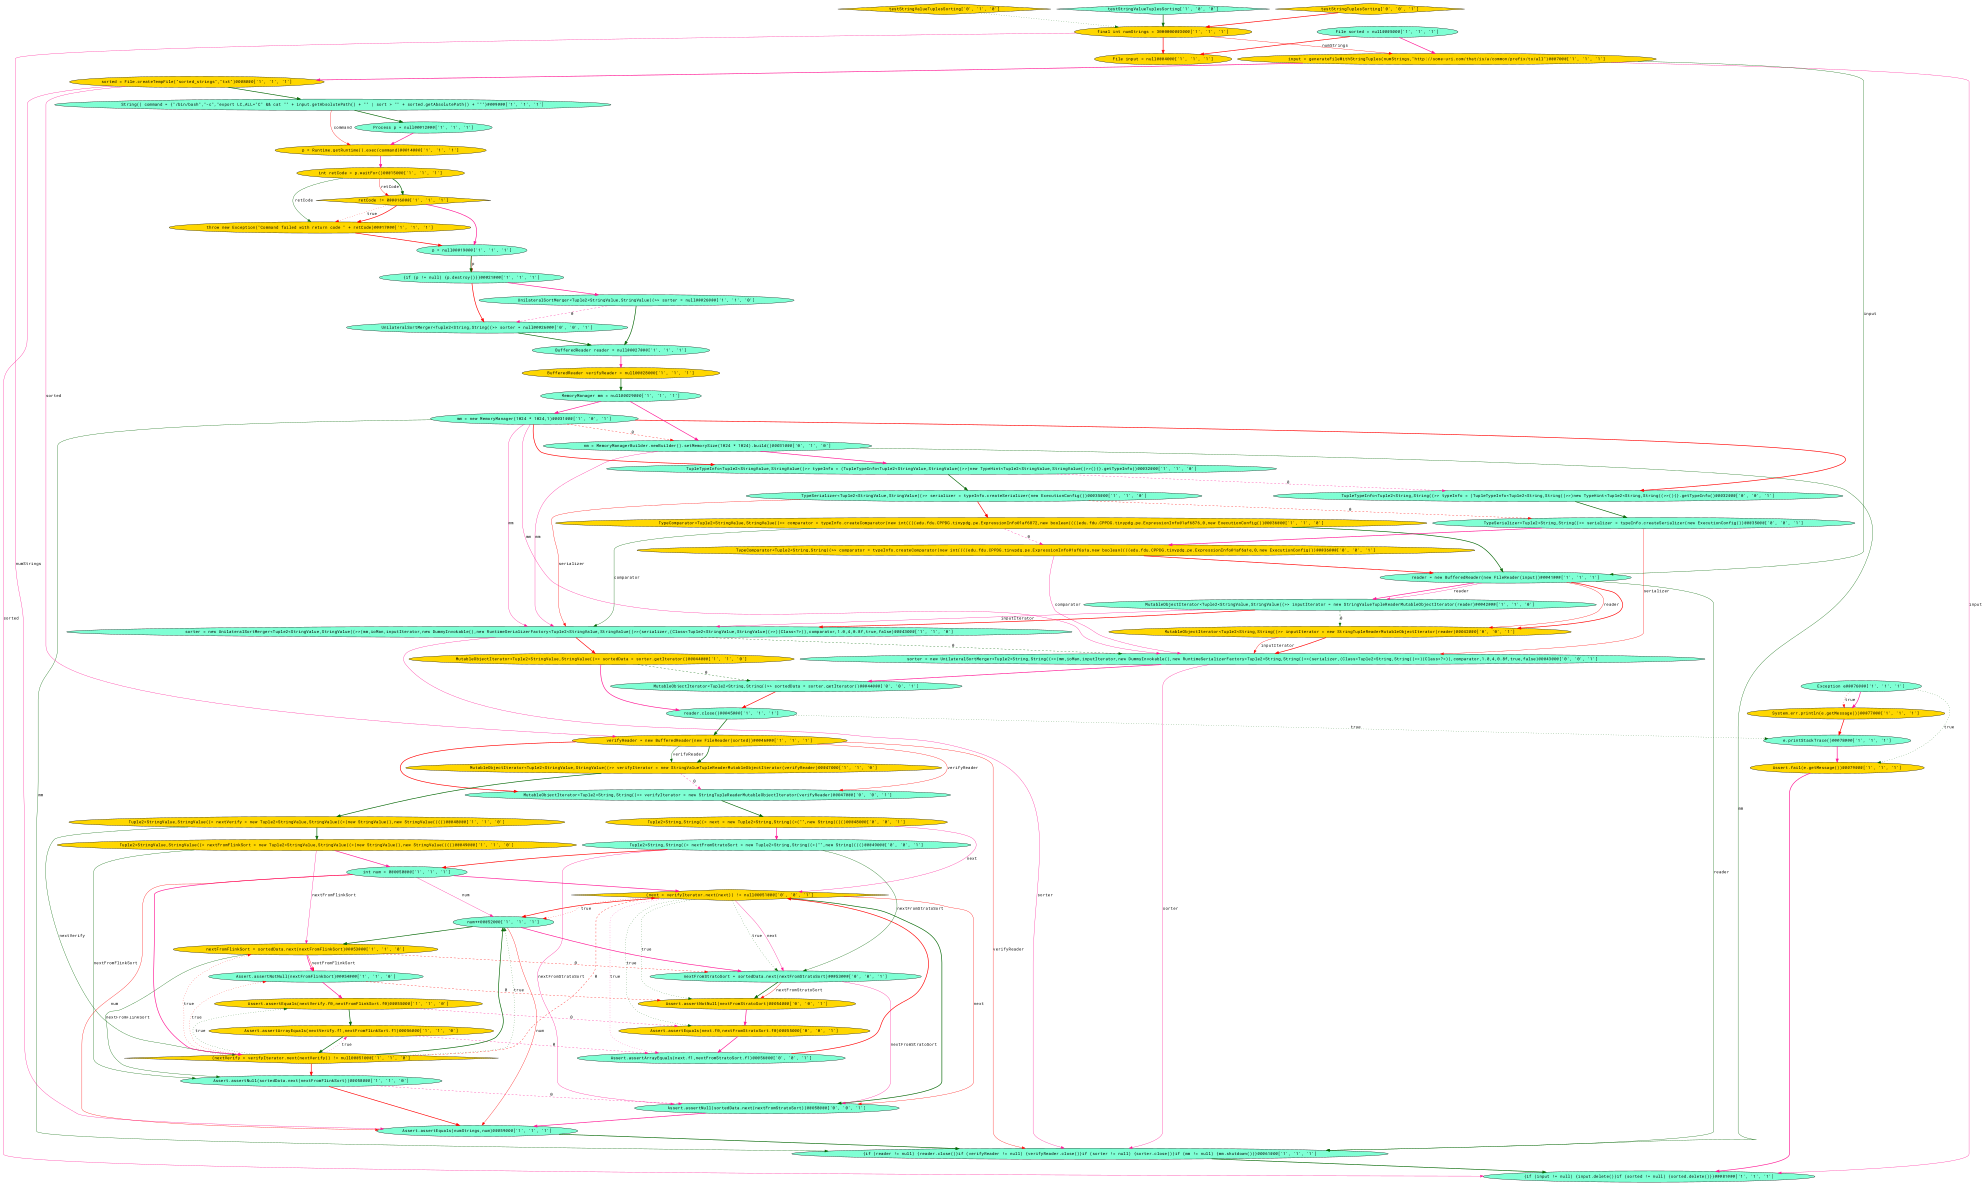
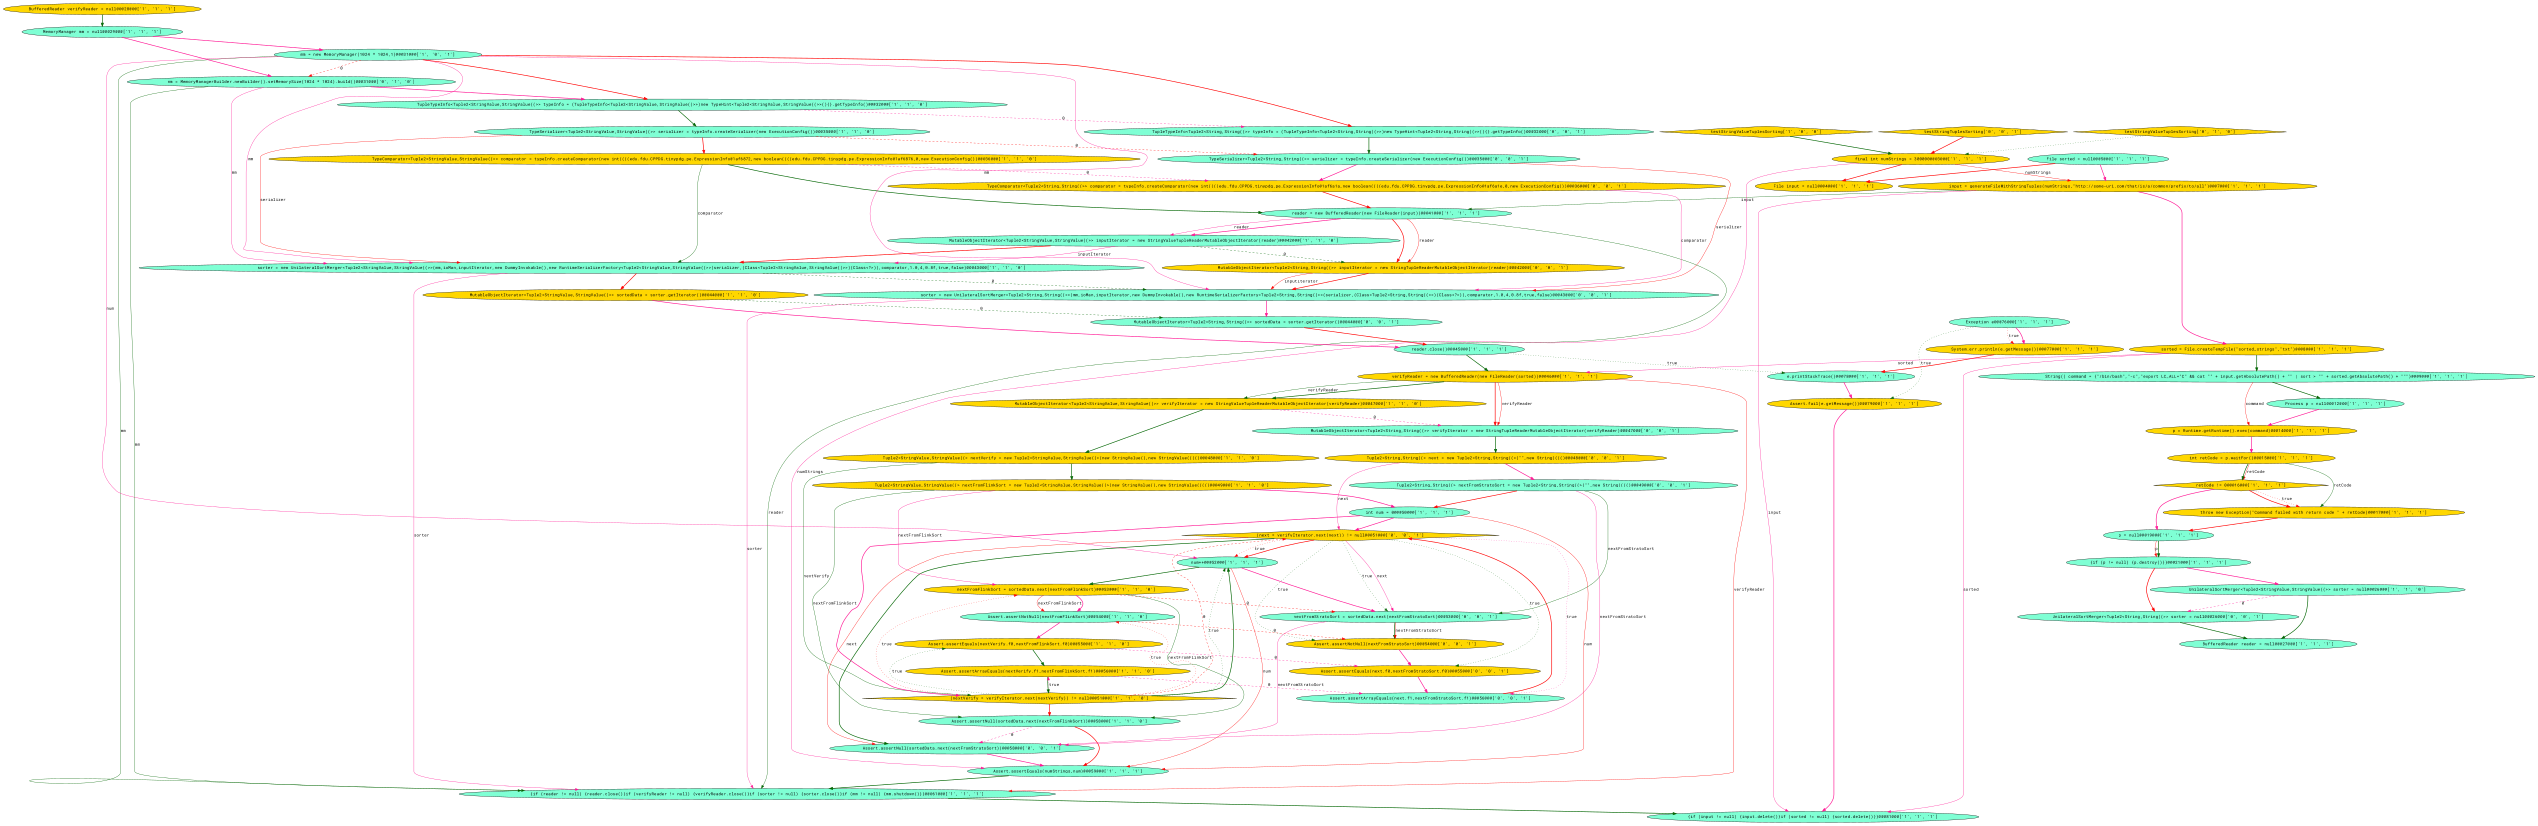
node "testStringValueTuplesSorting['1', '0', '0']": fillcolor aquamarine -> gold
edge "BufferedReader reader = null@@@27@@@['1', '1', '1']" -> "BufferedReader verifyReader = null@@@28@@@['1', '1', '1']": removed
edge "int num = 0@@@50@@@['1', '1', '1']" -> "num++@@@52@@@['1', '1', '1']": now "mm = new MemoryManager(1024 * 1024,1)@@@31@@@['1', '0', '1']" -> "num++@@@52@@@['1', '1', '1']"
